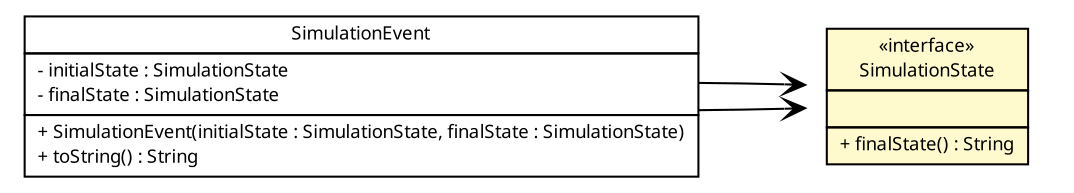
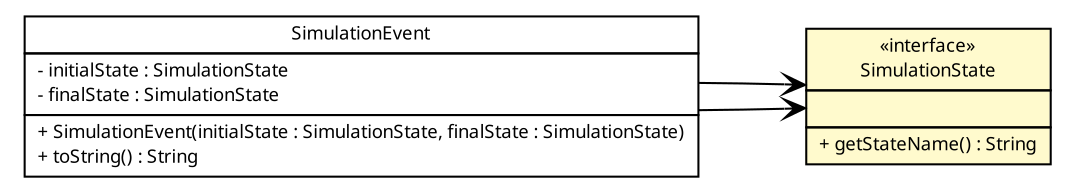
node "SimulationState": text "+ finalState() : String" -> "+ getStateName() : String"
